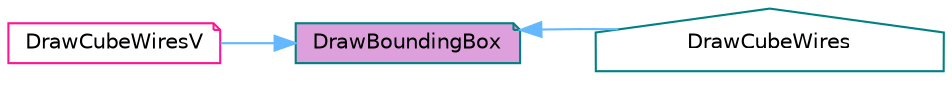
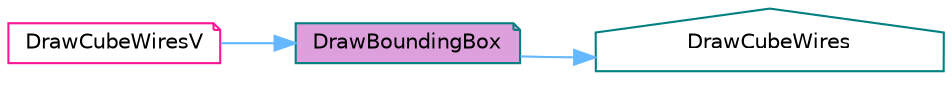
edge "DrawCubeWires" -> "DrawBoundingBox": reversed
